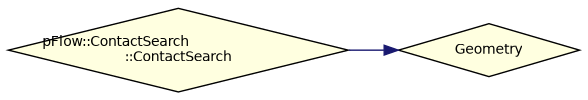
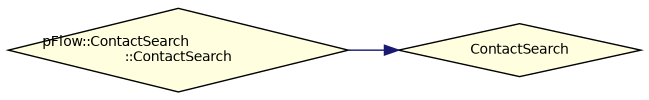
node "Geometry": label "Geometry" -> "ContactSearch"
